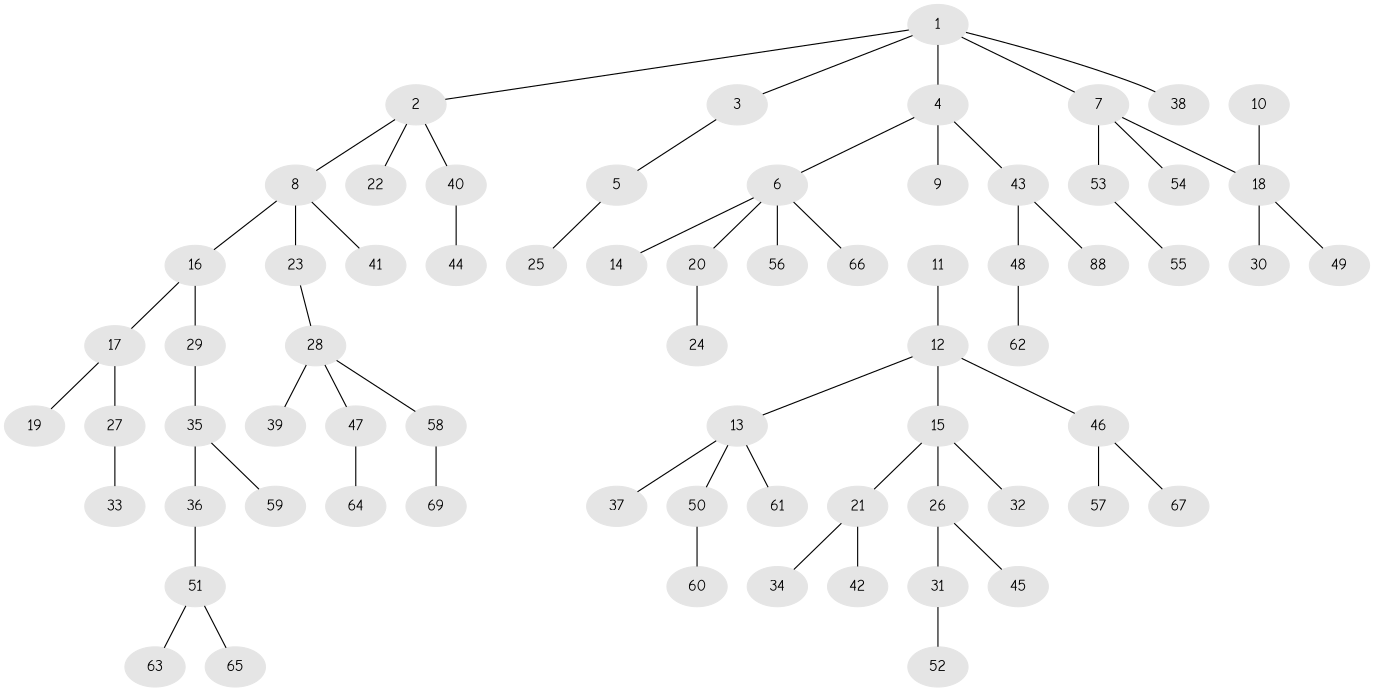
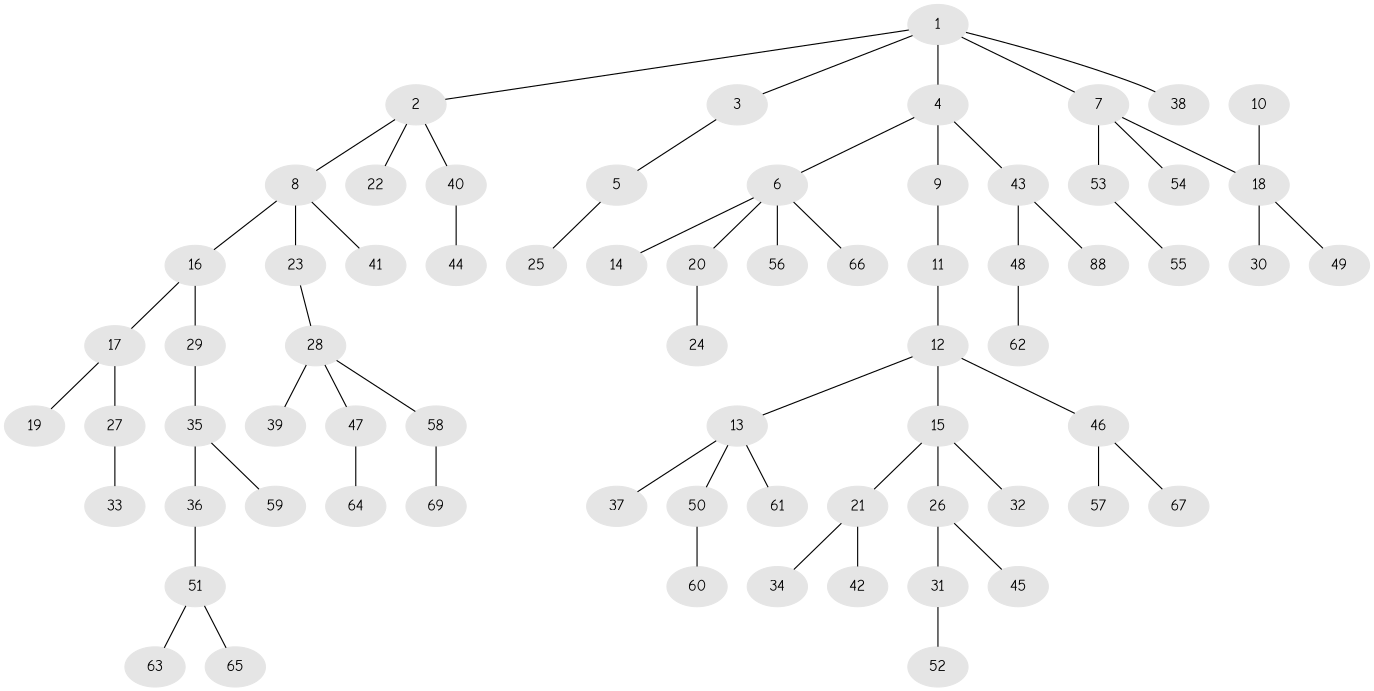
edge "9" -- "11": added
